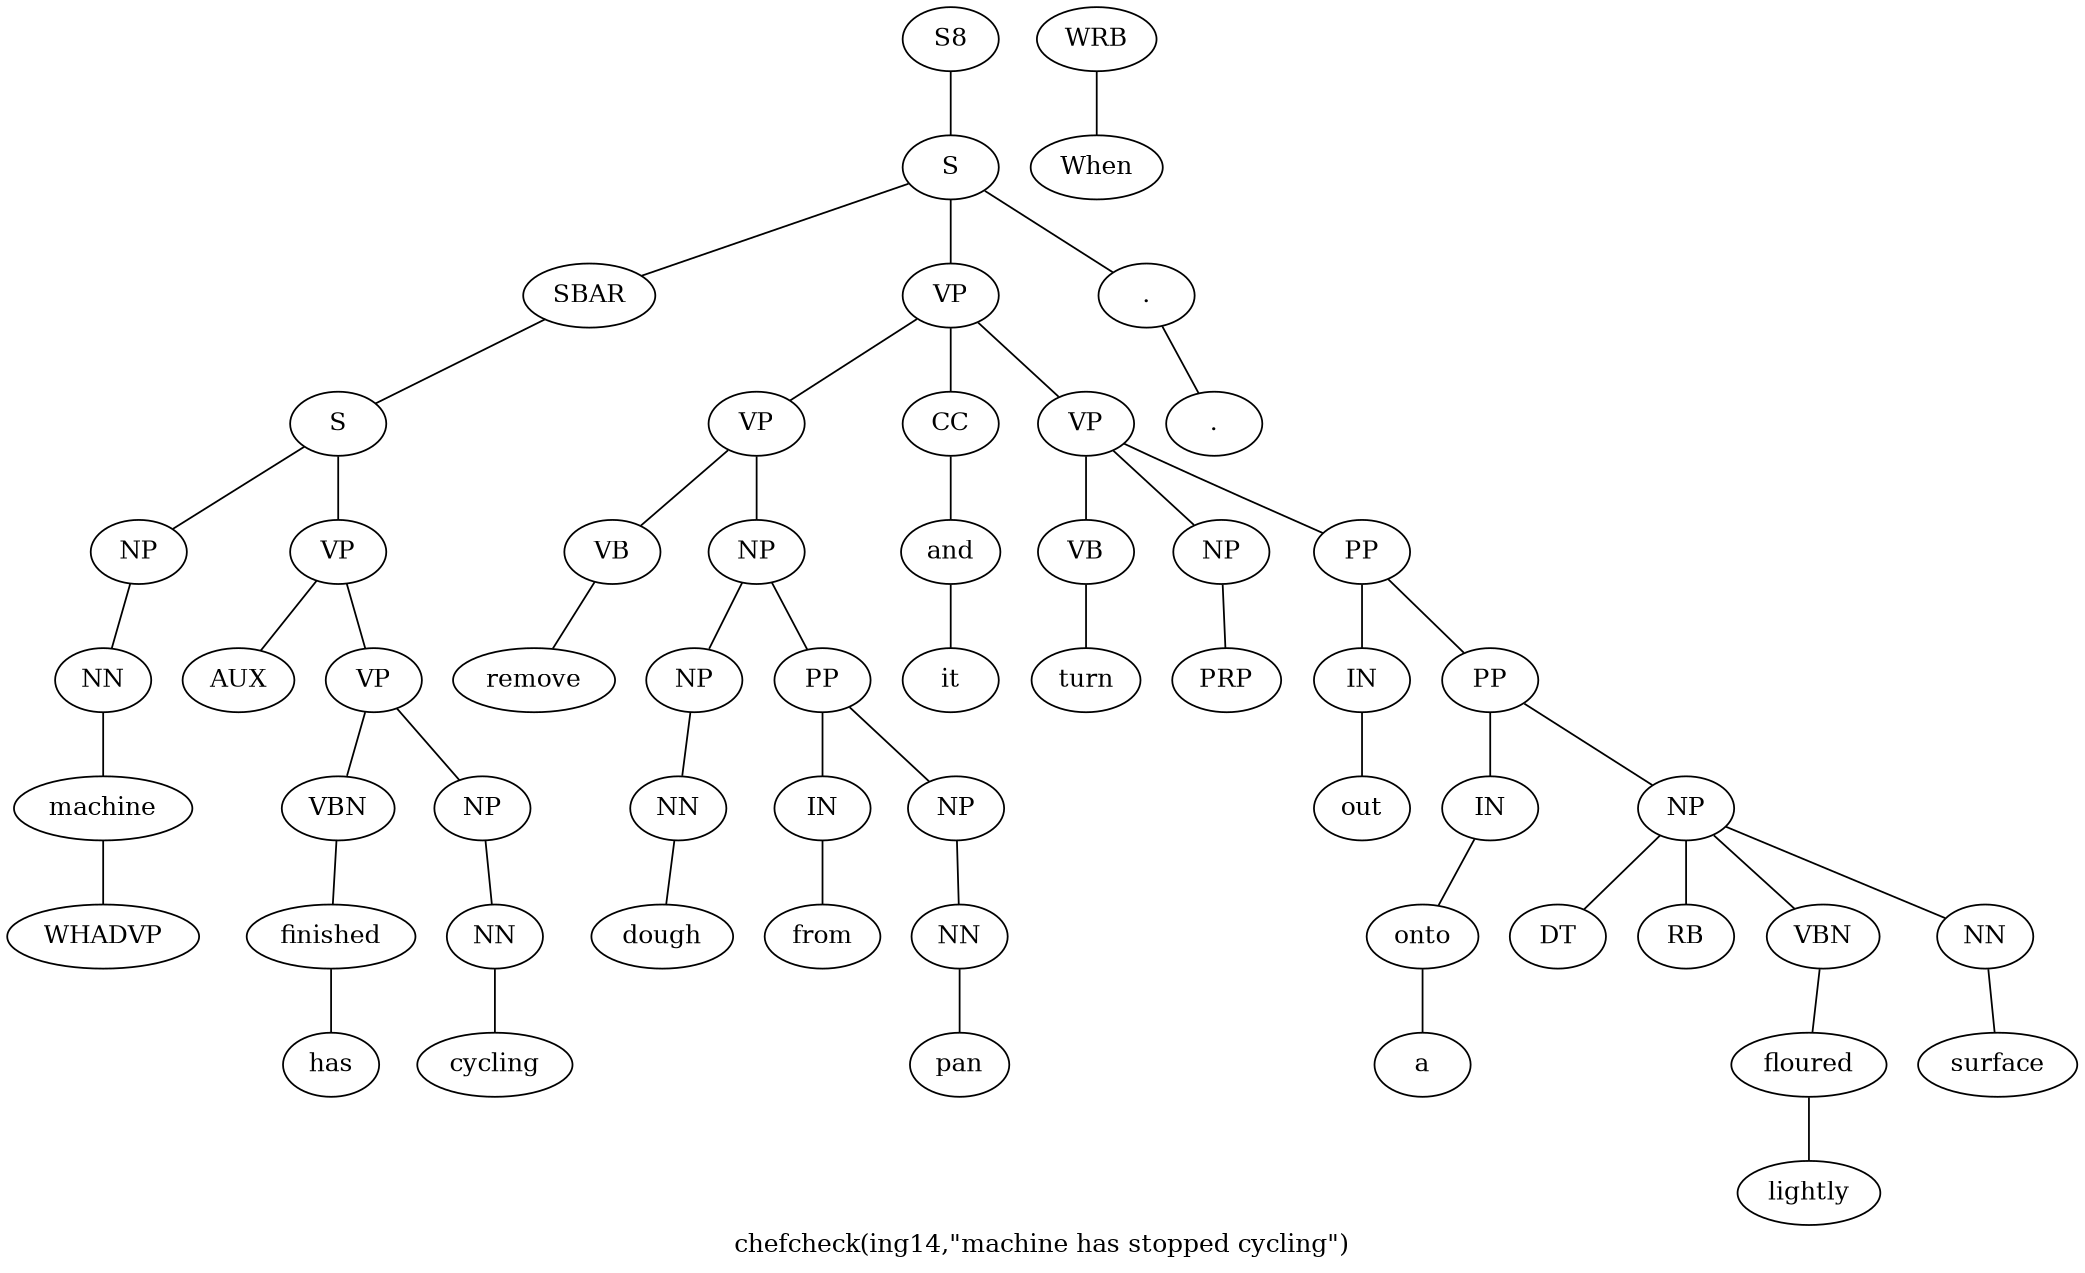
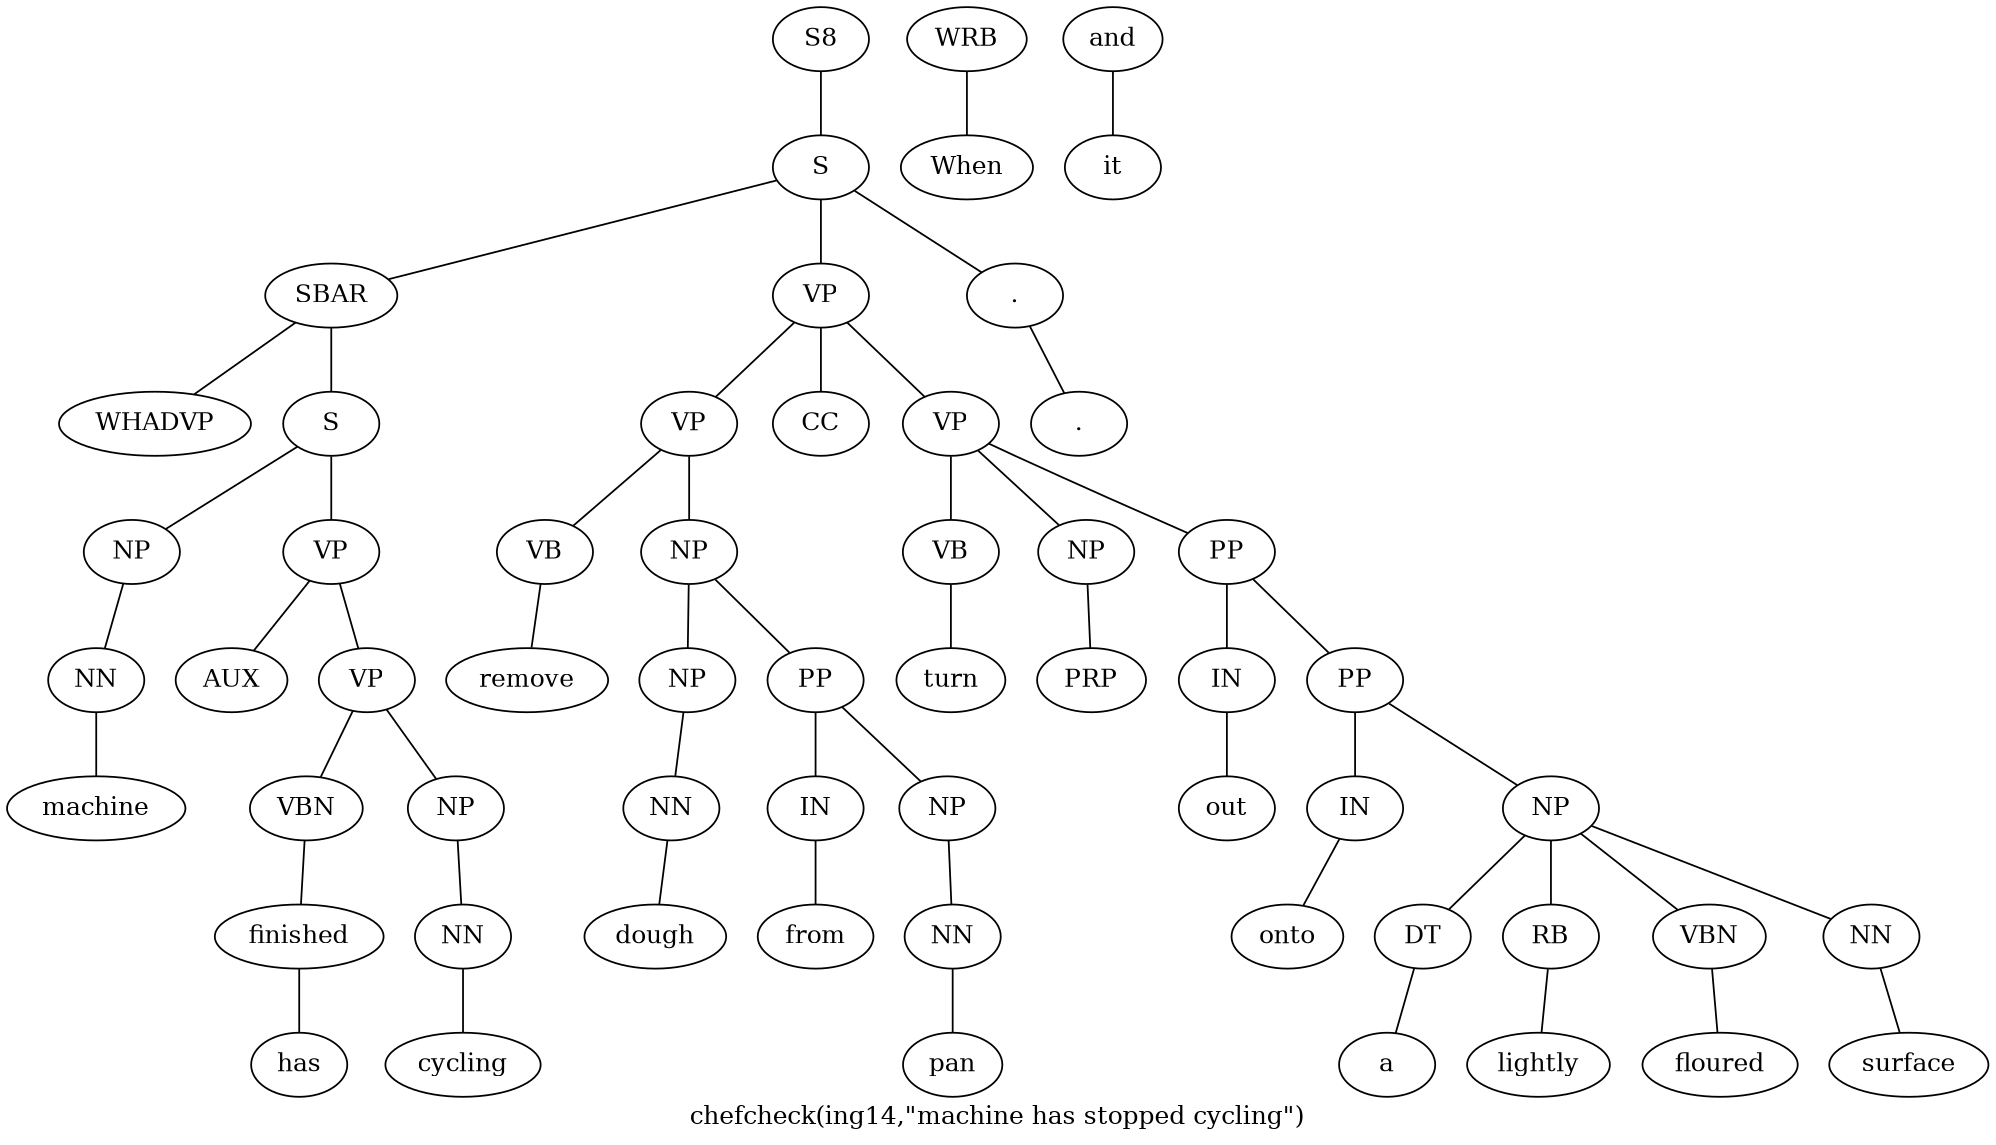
edge "CC" -- "and": removed
edge "machine" -- "WHADVP": now "SBAR" -- "WHADVP"
edge "onto" -- "a": now "DT" -- "a"
edge "floured" -- "lightly": now "RB" -- "lightly"
